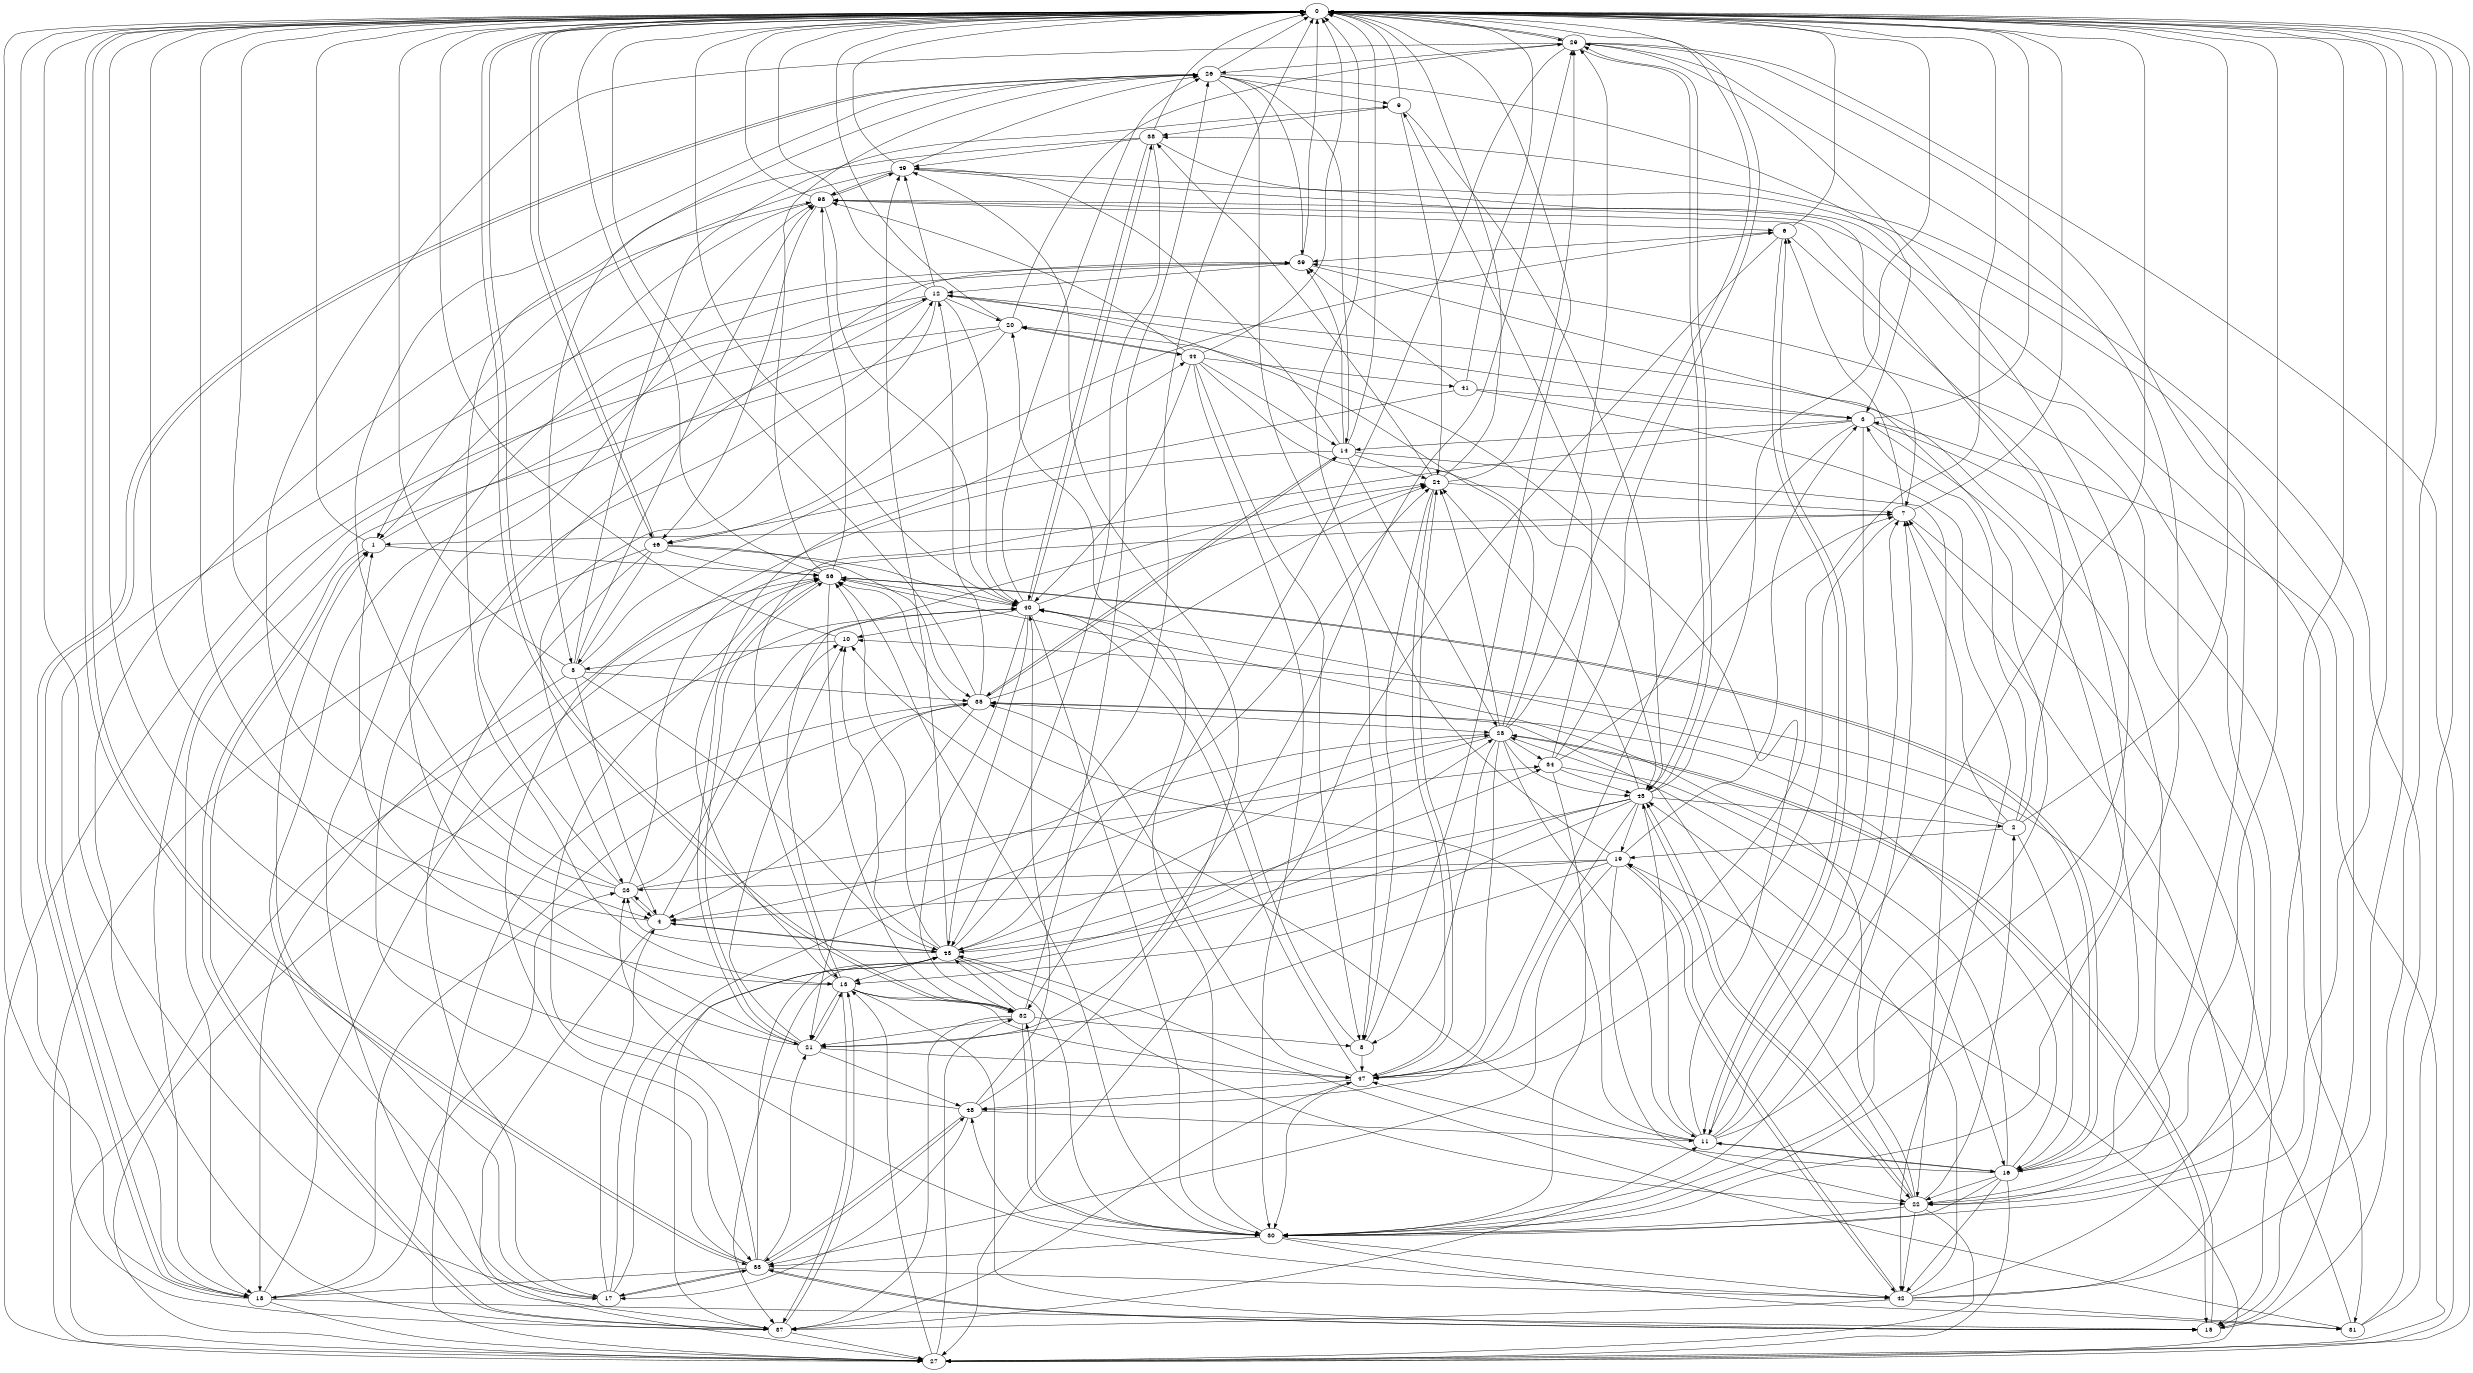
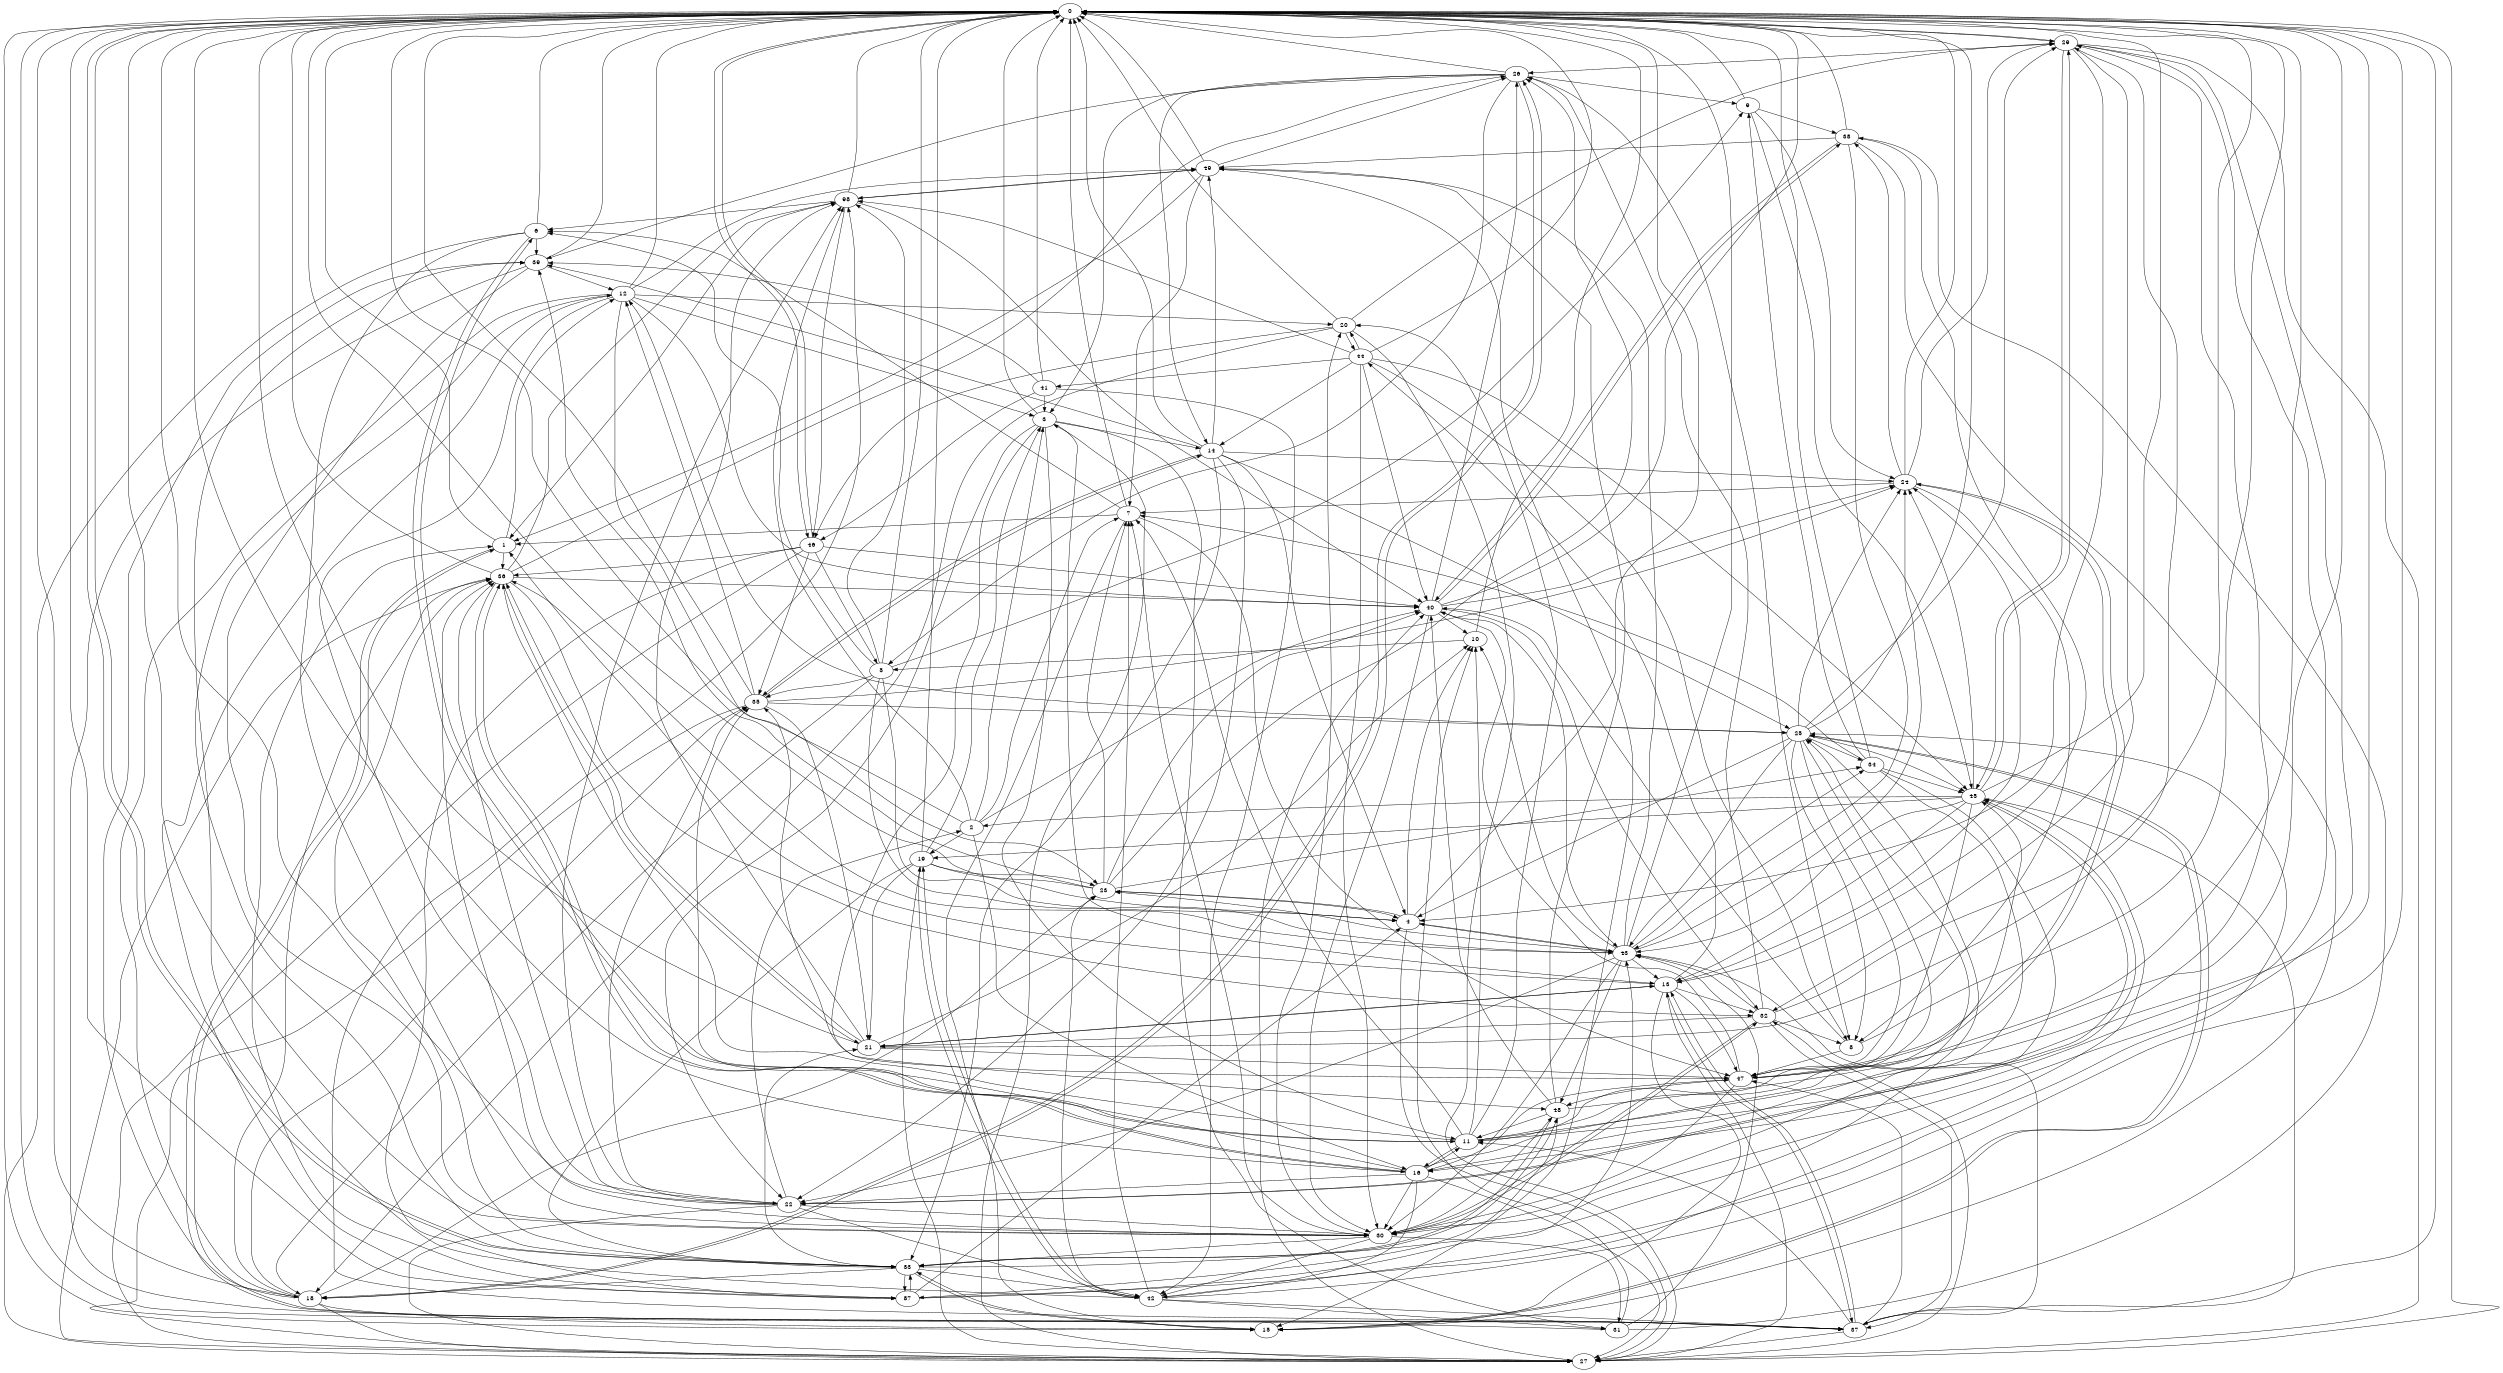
edge "0" -> "32": removed
edge "35" -> "4": now "14" -> "4"
edge "21" -> "48": now "43" -> "48"
edge "19" -> "22": removed
node "17": label "17" -> "87"
